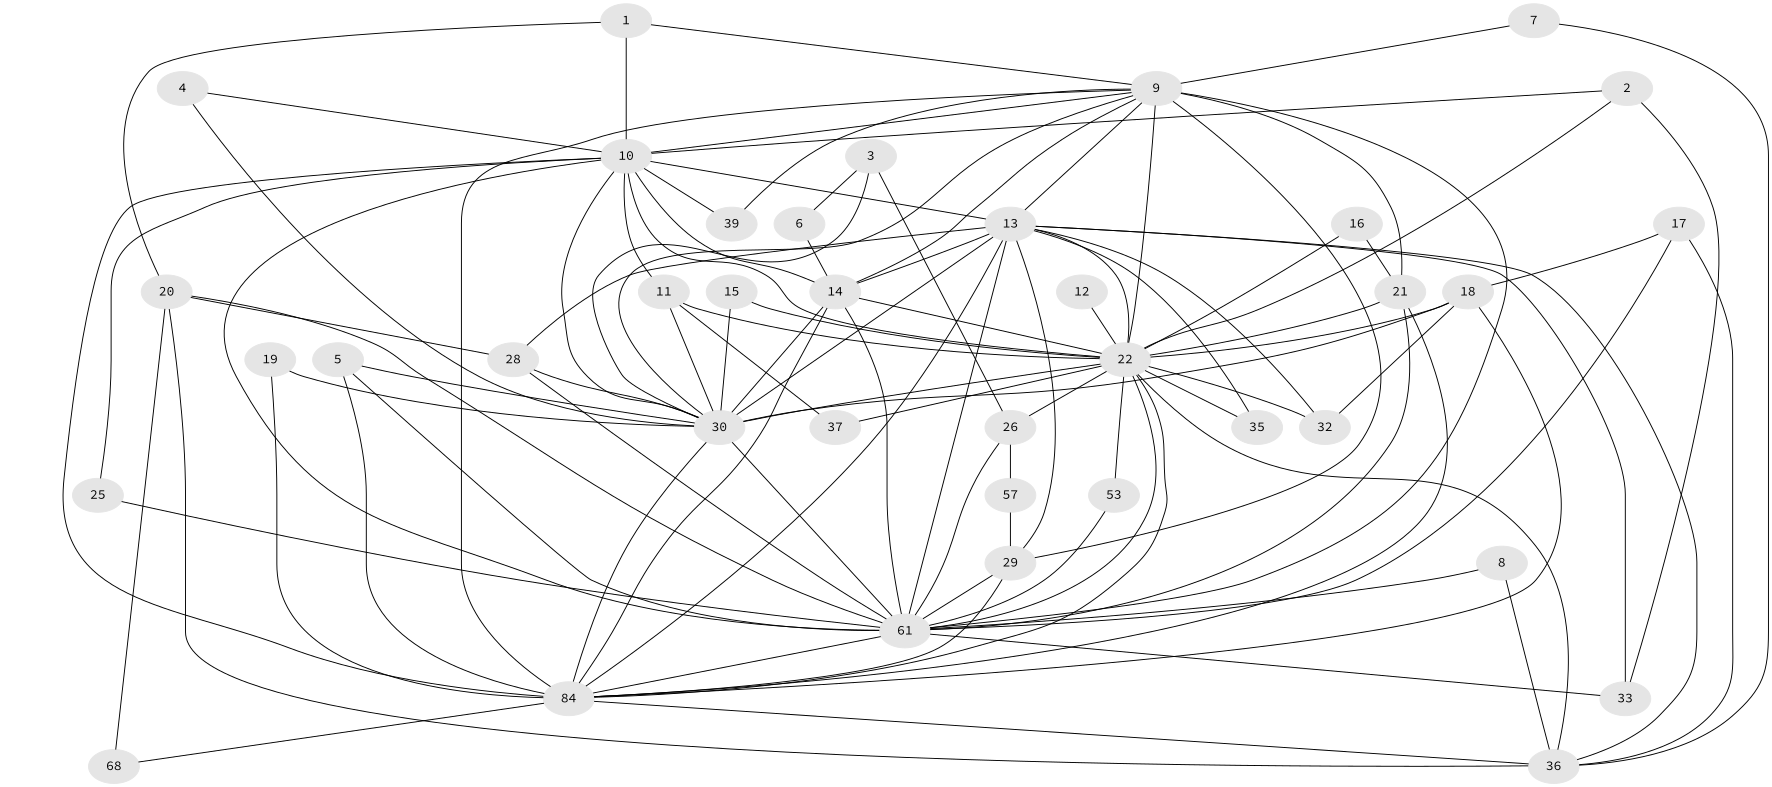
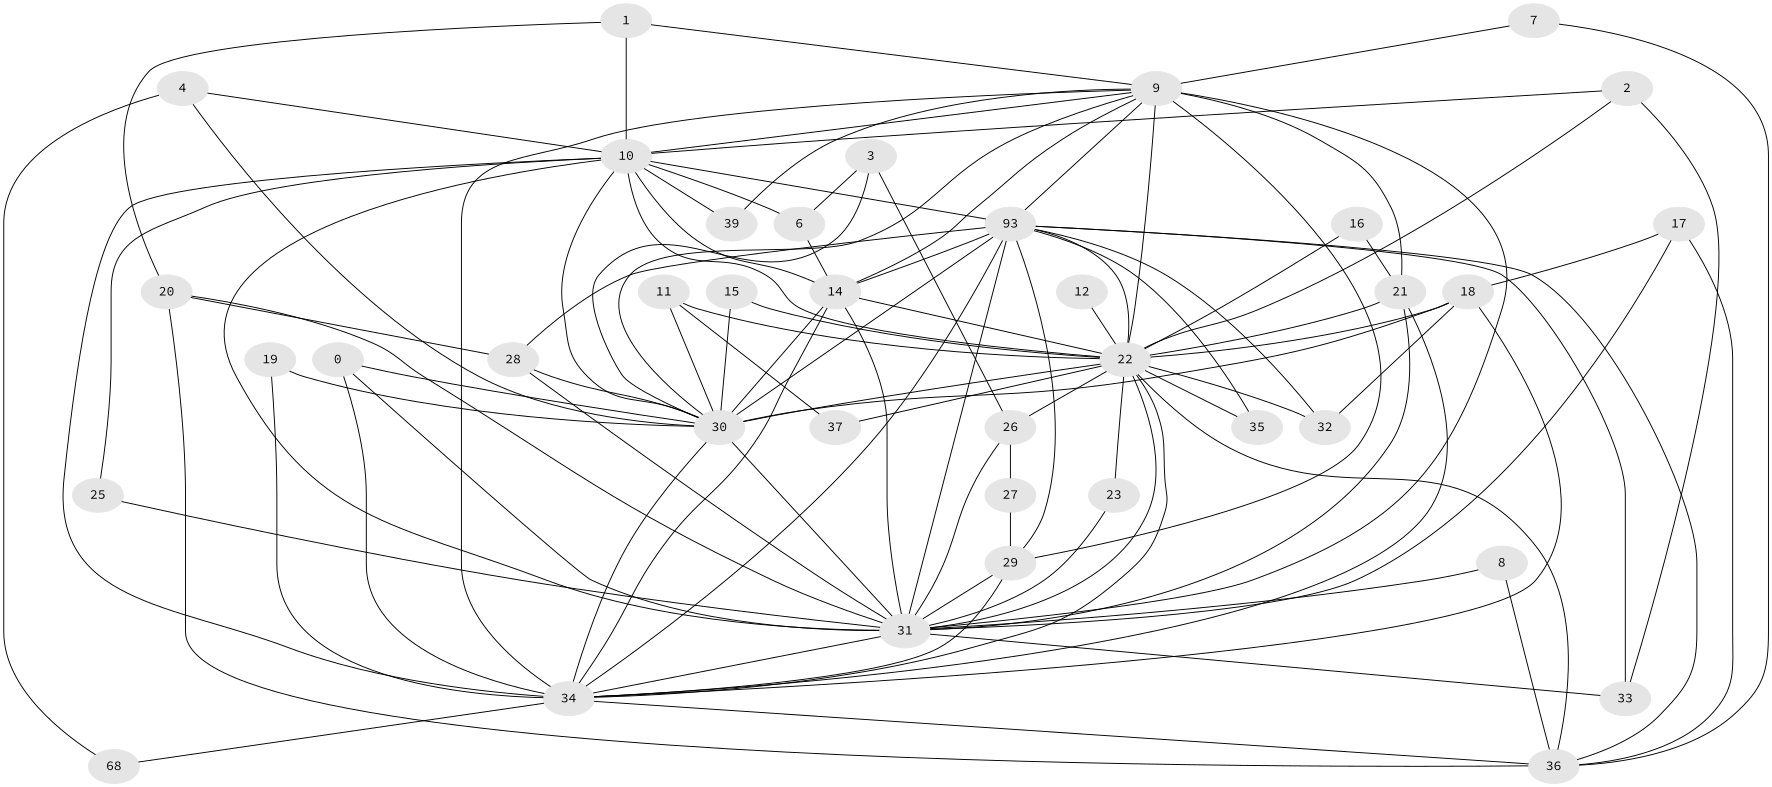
node "13": label "13" -> "93"
edge "10" -- "11": now "10" -- "6"
node "5": label "5" -> "0"
node "57": label "57" -> "27"
node "53": label "53" -> "23"
edge "20" -- "68": now "4" -- "68"
node "61": label "61" -> "31"
node "84": label "84" -> "34"
